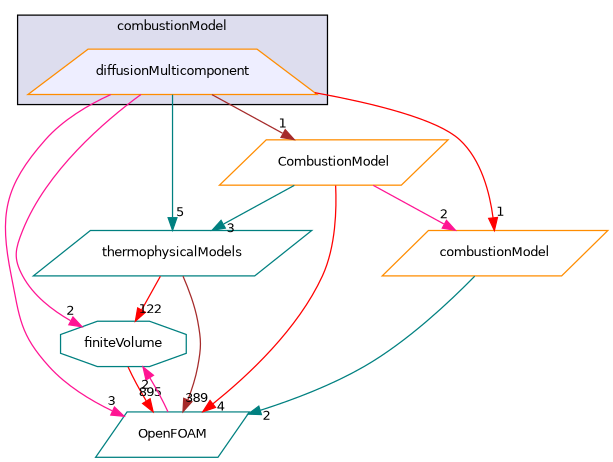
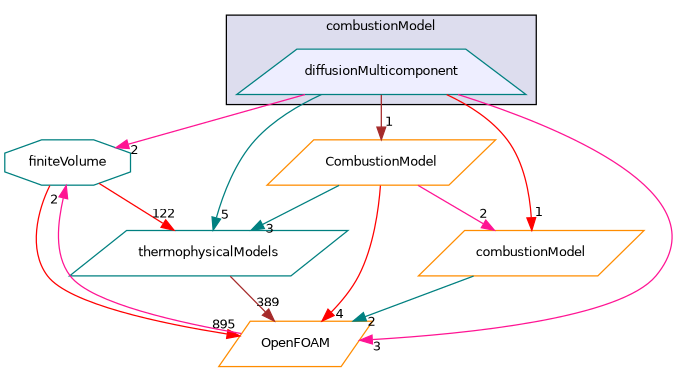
node "diffusionMulticomponent": color darkorange -> teal
edge "thermophysicalModels" -> "finiteVolume": reversed
node "OpenFOAM": color teal -> darkorange
